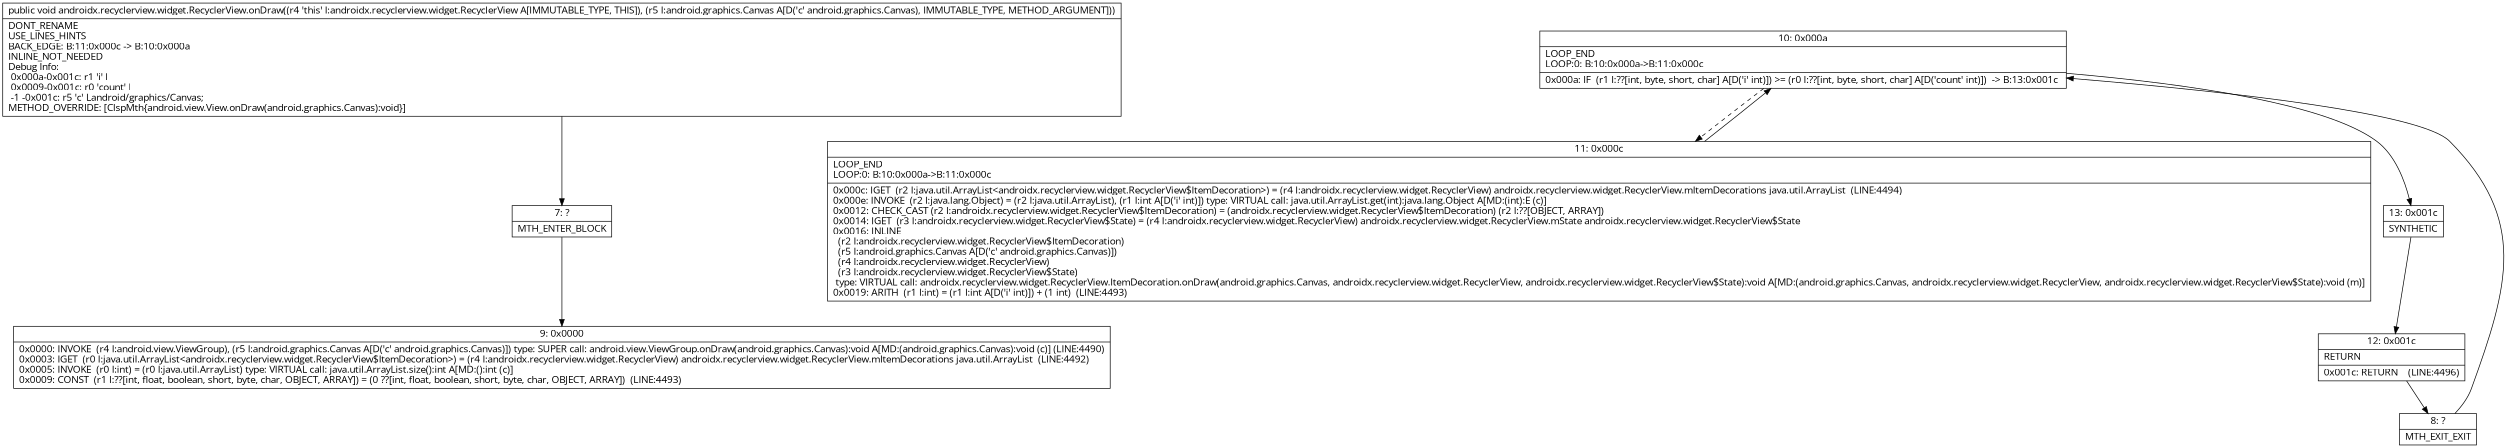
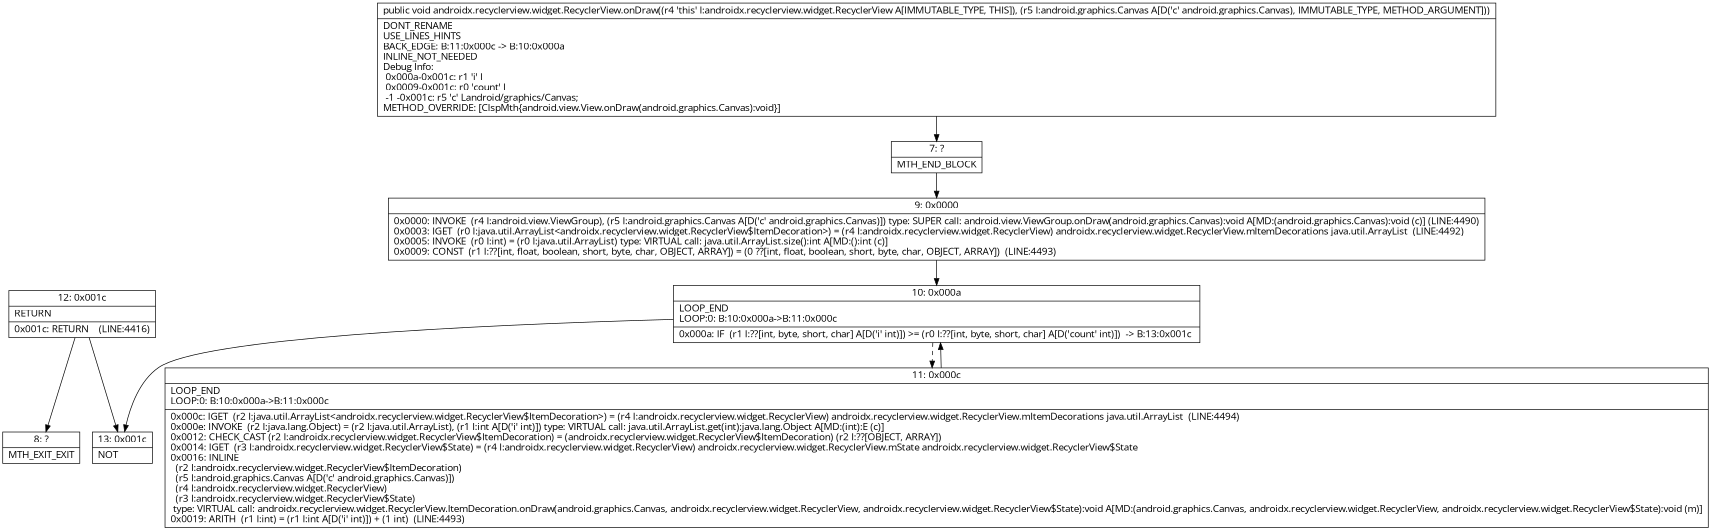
edge "8: ?" -> "10: 0x000a": now "9: 0x0000" -> "10: 0x000a"
node "7: ?": text "MTH_ENTER_BLOCK" -> "MTH_END_BLOCK"
node "13: 0x001c": text "SYNTHETIC" -> "NOT"
edge "13: 0x001c" -> "12: 0x001c": reversed
node "12: 0x001c": text "0x001c: RETURN    (LINE:4496)" -> "0x001c: RETURN    (LINE:4416)"
